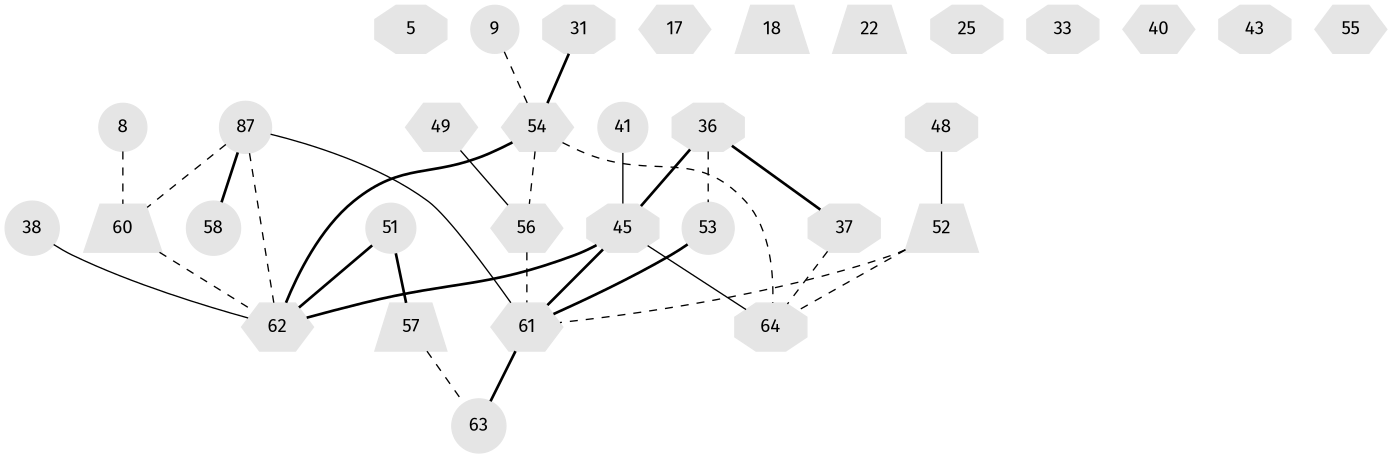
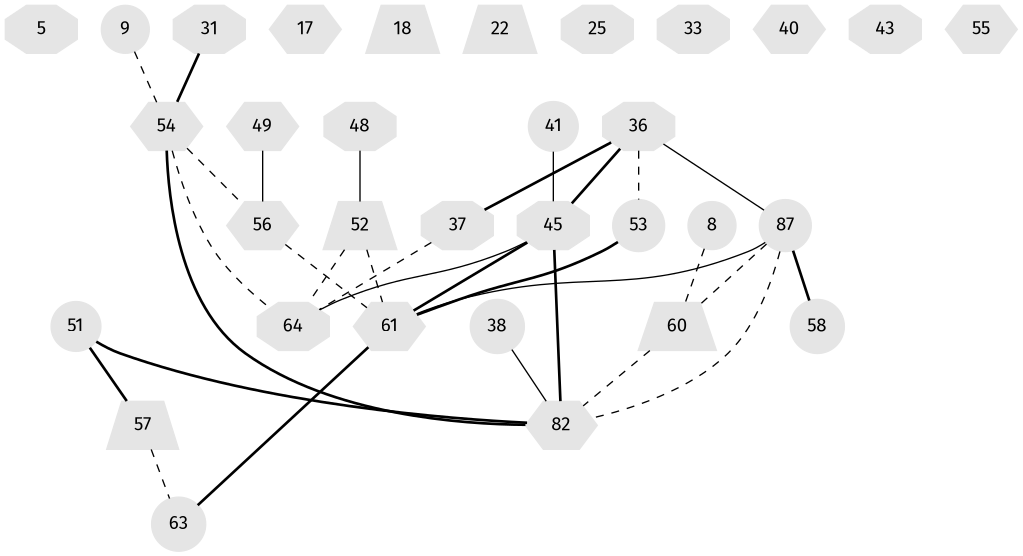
edge "36" -- "87": added
node "62": label "62" -> "82"
